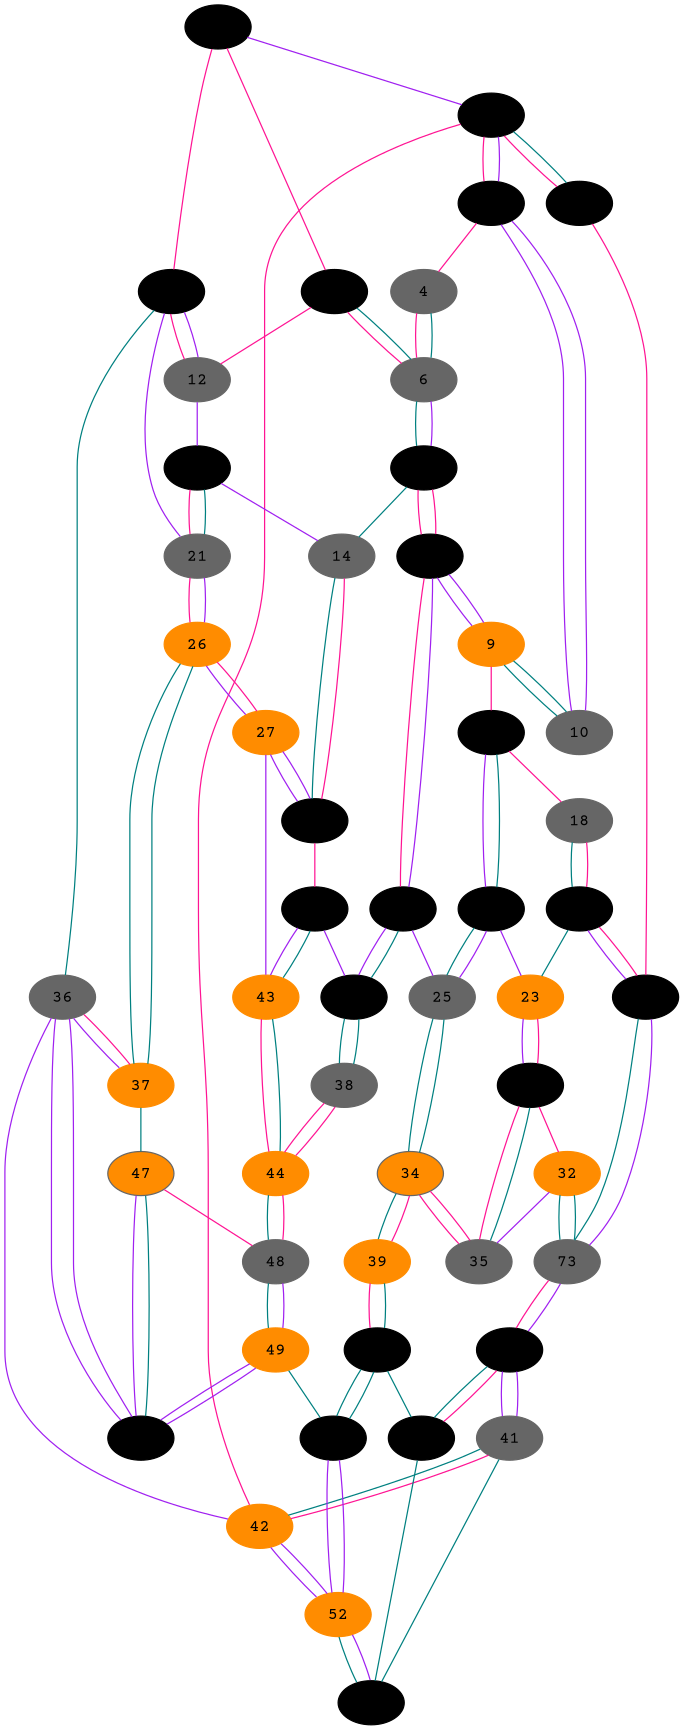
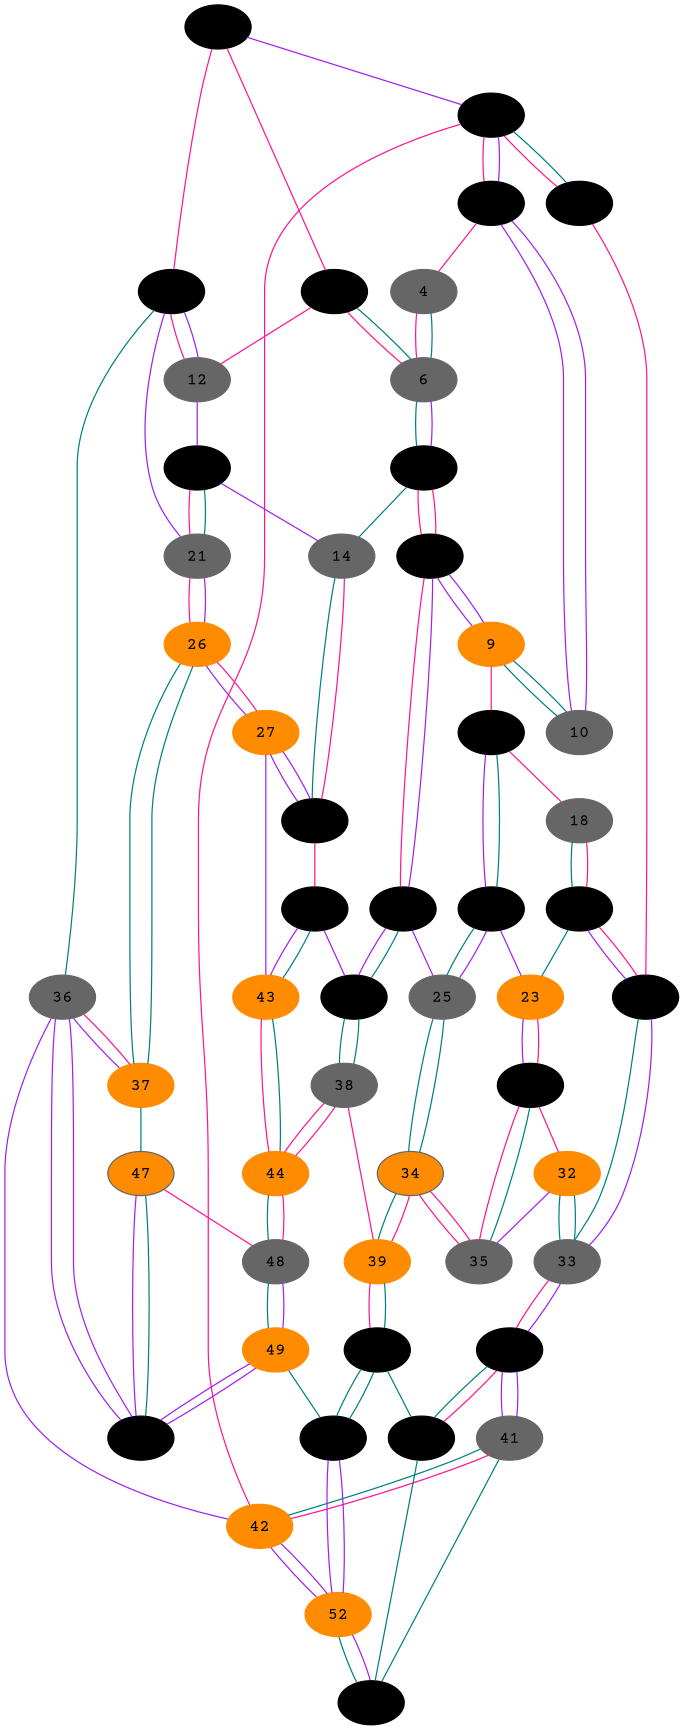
edge "38" -- "39": added
node "73": label "73" -> "33"
